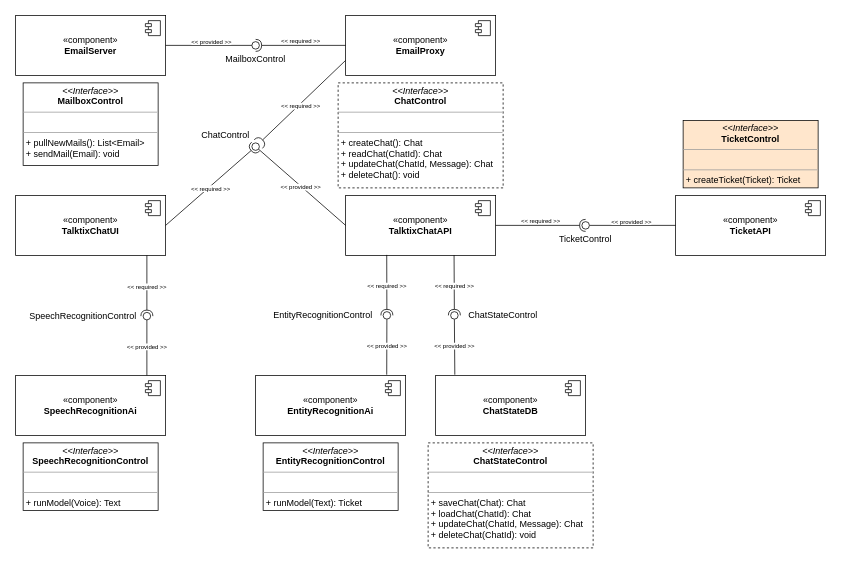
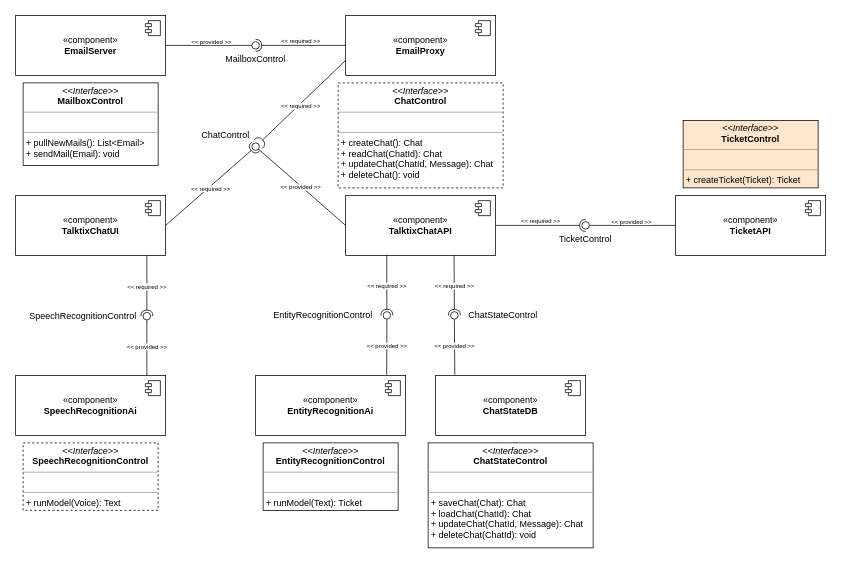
node "<<Interface>> SpeechRecognitionControl + runModel(Voice): Text": style solid -> dashed
node "<<Interface>> ChatStateControl + saveChat(Chat): Chat + loadChat(ChatId): Chat + updateChat(ChatId, Message): Chat + deleteChat(ChatId): void": style dashed -> solid
